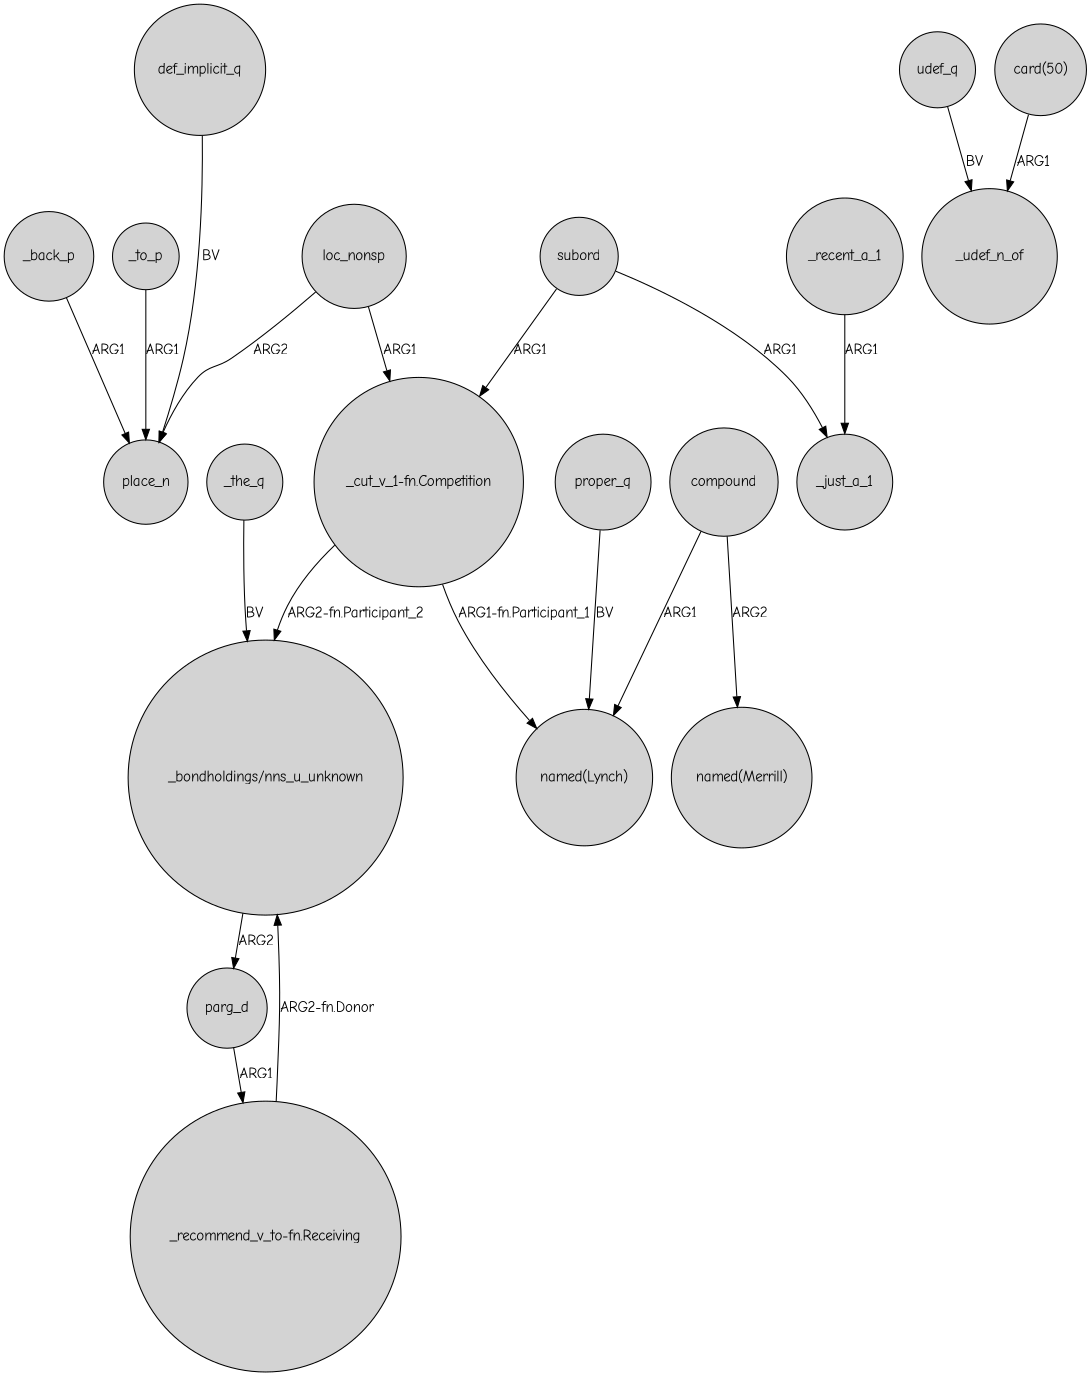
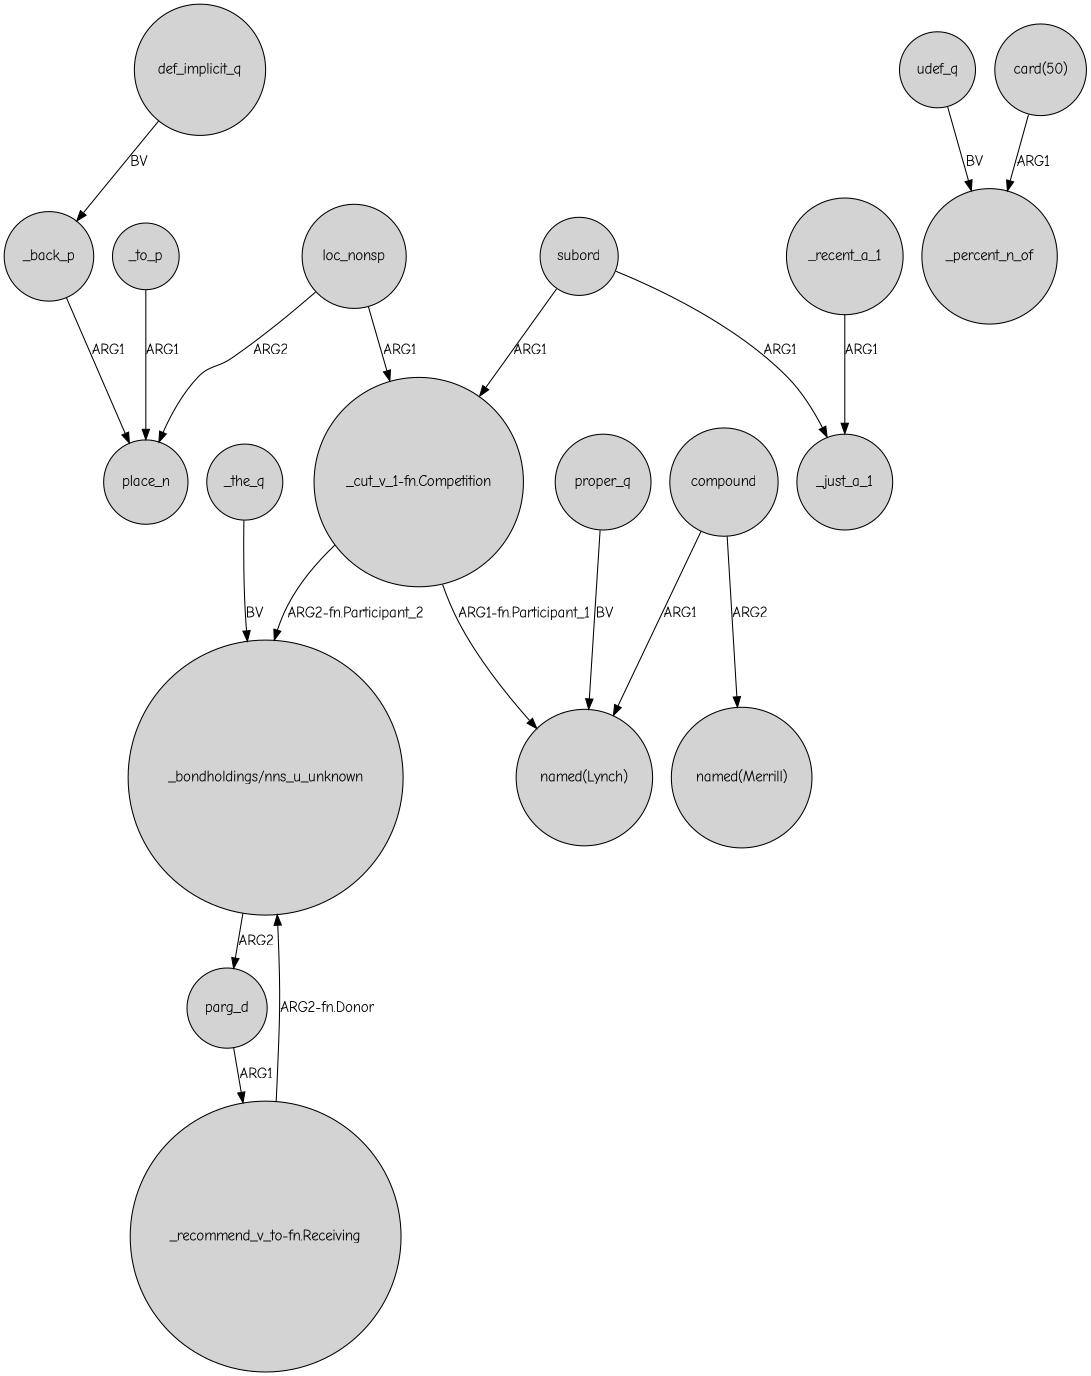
node "_udef_n_of": label "_udef_n_of" -> "_percent_n_of"
edge "def_implicit_q" -> "place_n": now "def_implicit_q" -> "_back_p"
